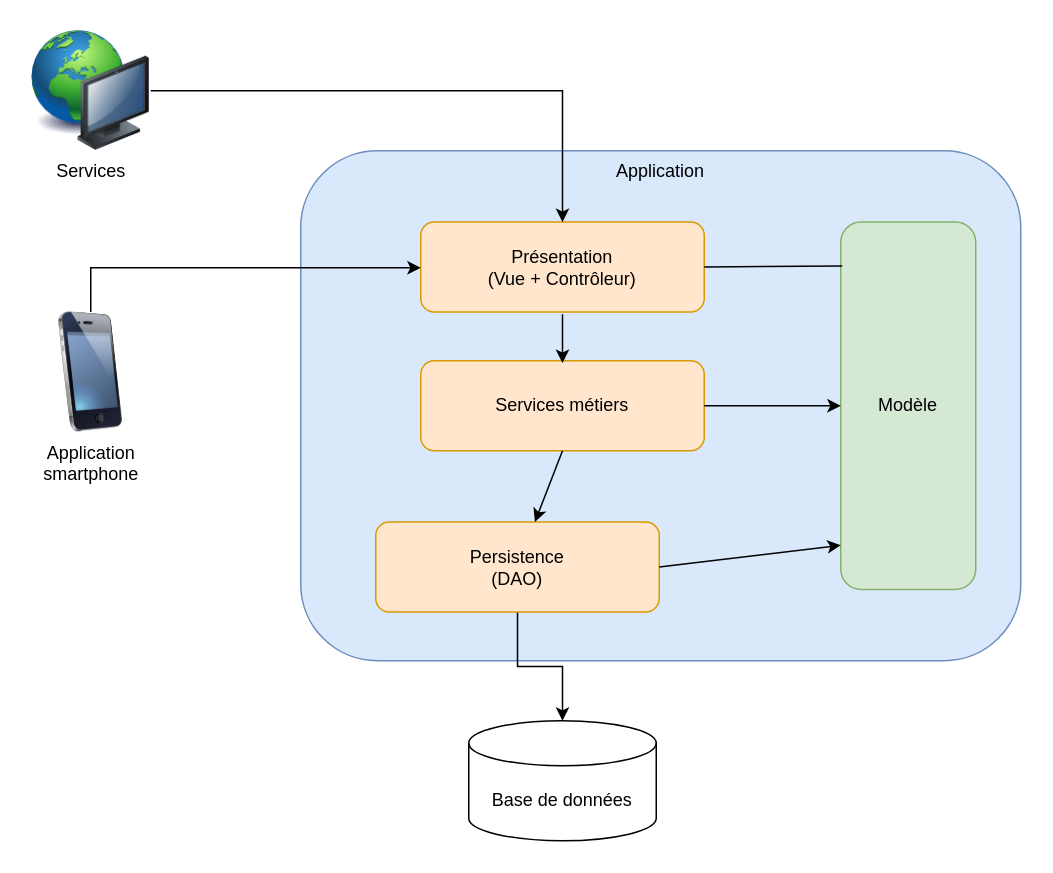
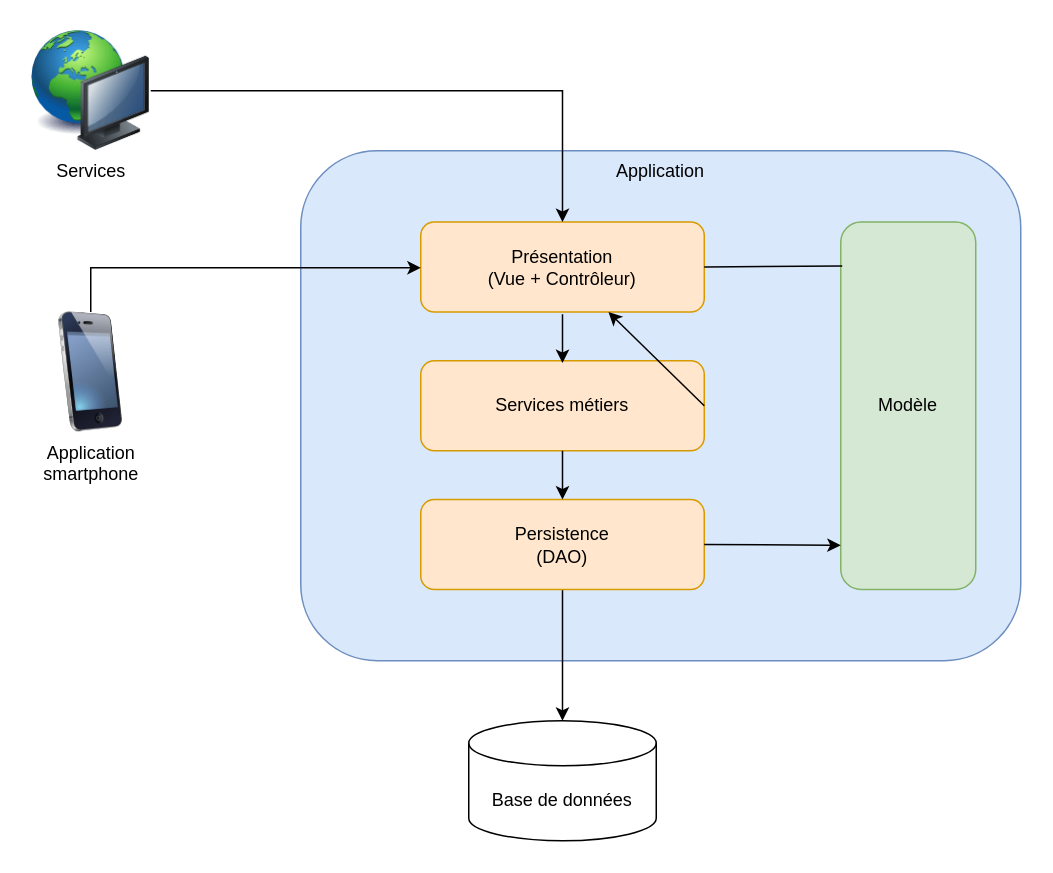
edge "Services métiers" -> "Modèle": now "Services métiers" -> "Présentation (Vue + Contrôleur)"
node "Persistence (DAO)": moved (518, 567) -> (563, 545)
